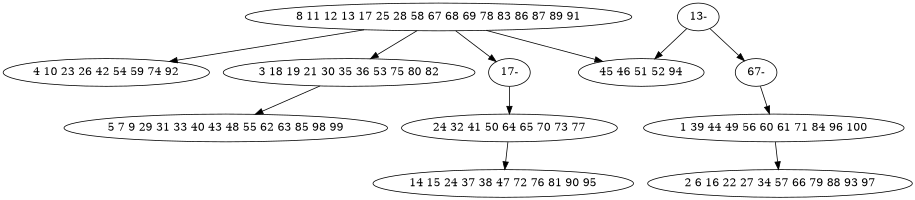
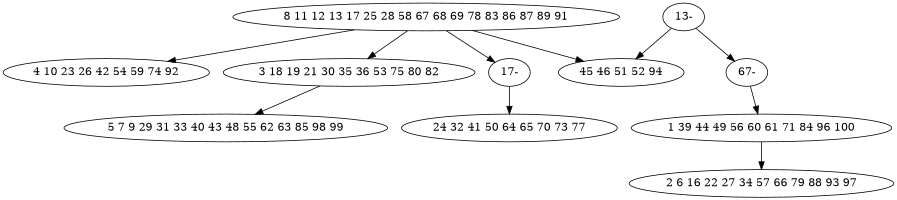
node "14 15 24 37 38 47 72 76 81 90 95": removed
